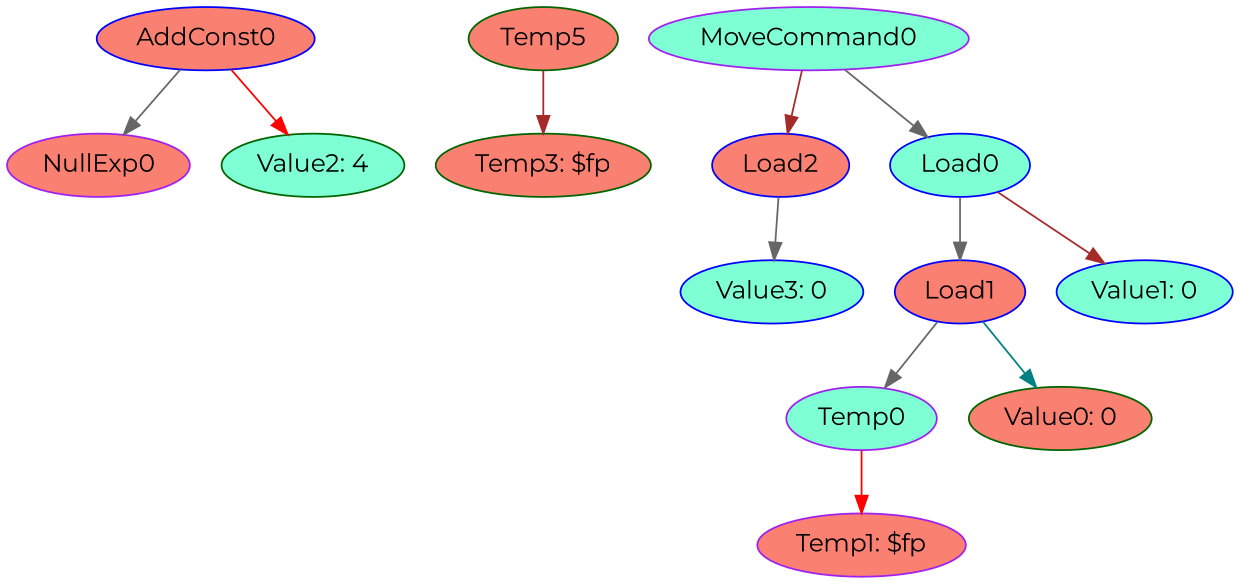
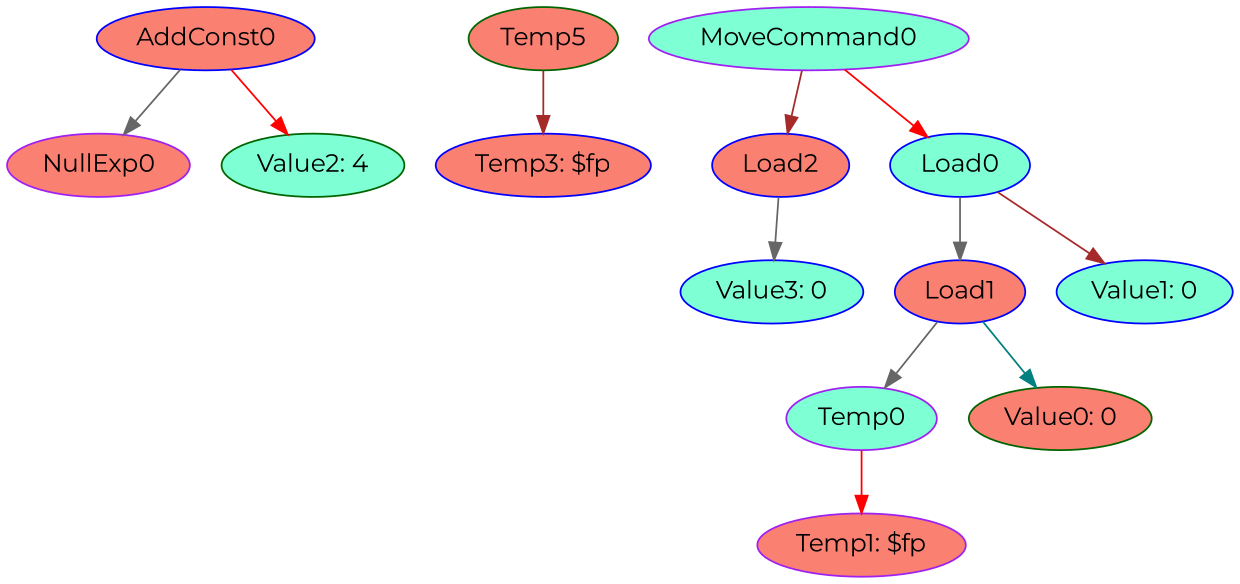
edge "MoveCommand0" -> "Load0": color gray40 -> red
node "Temp3: $fp": color darkgreen -> blue
